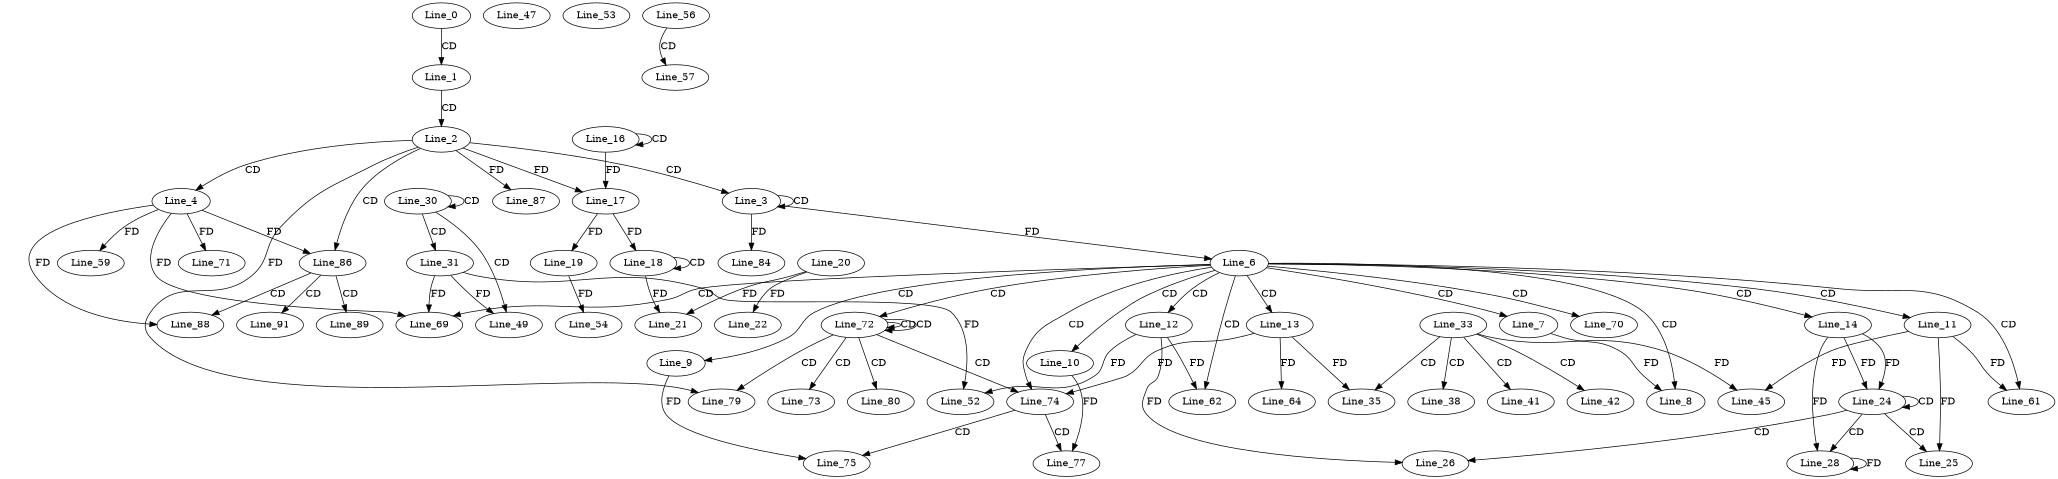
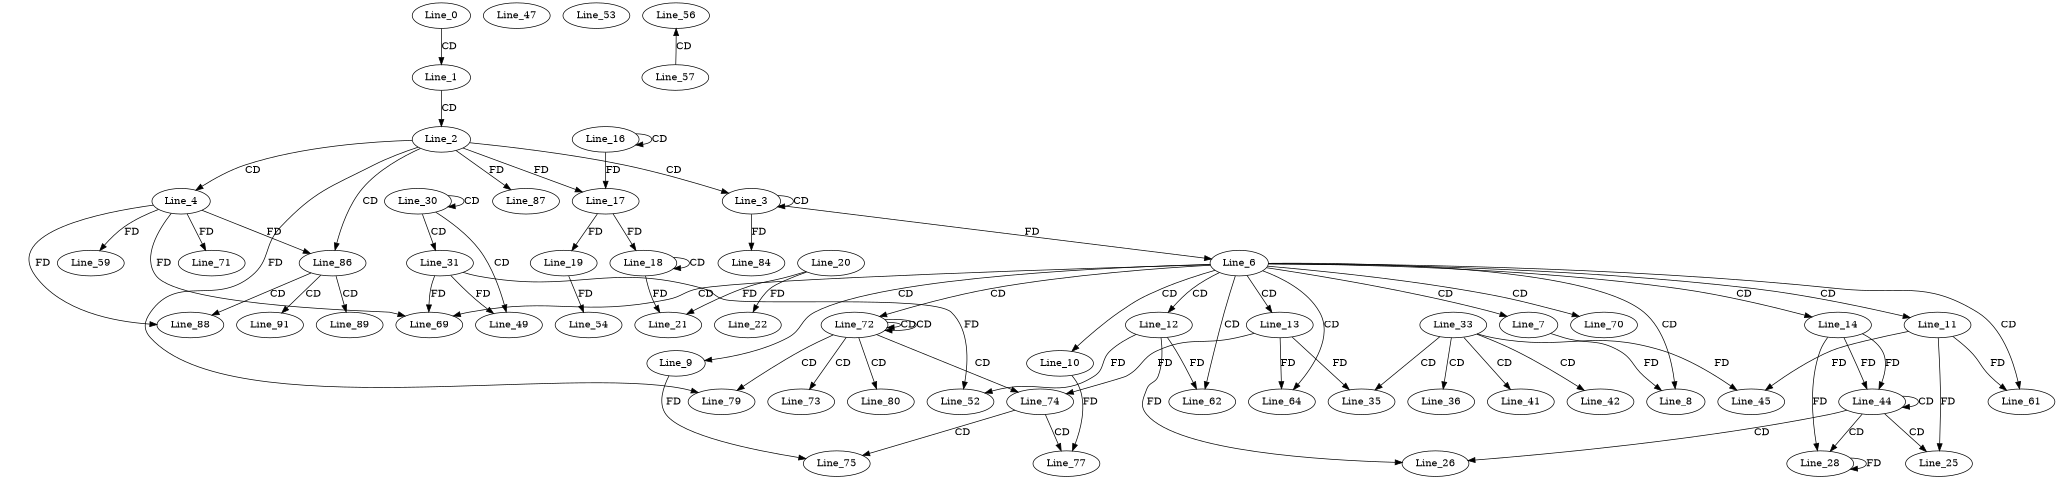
edge "Line_56" -> "Line_57": reversed
edge "Line_6" -> "Line_74": now "Line_6" -> "Line_64"
node "Line_38": label "Line_38" -> "Line_36"
node "Line_24": label "Line_24" -> "Line_44"
